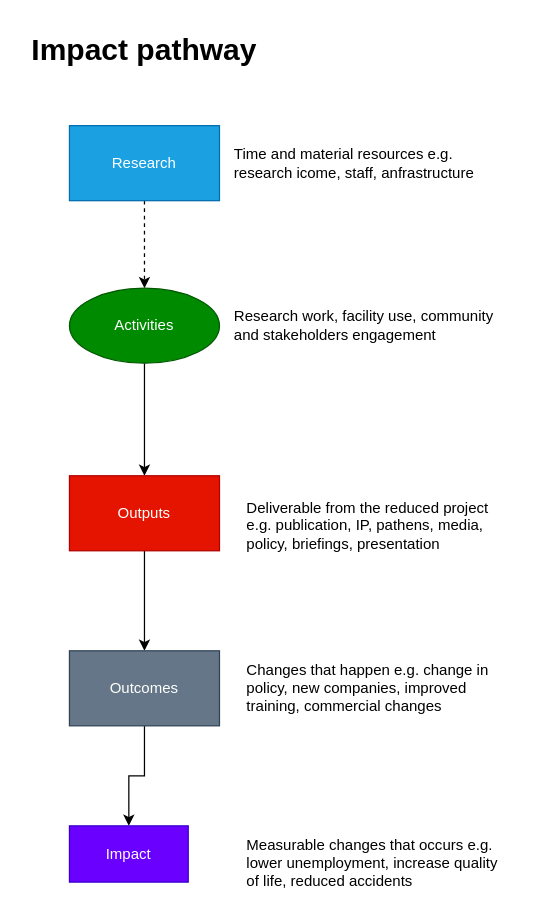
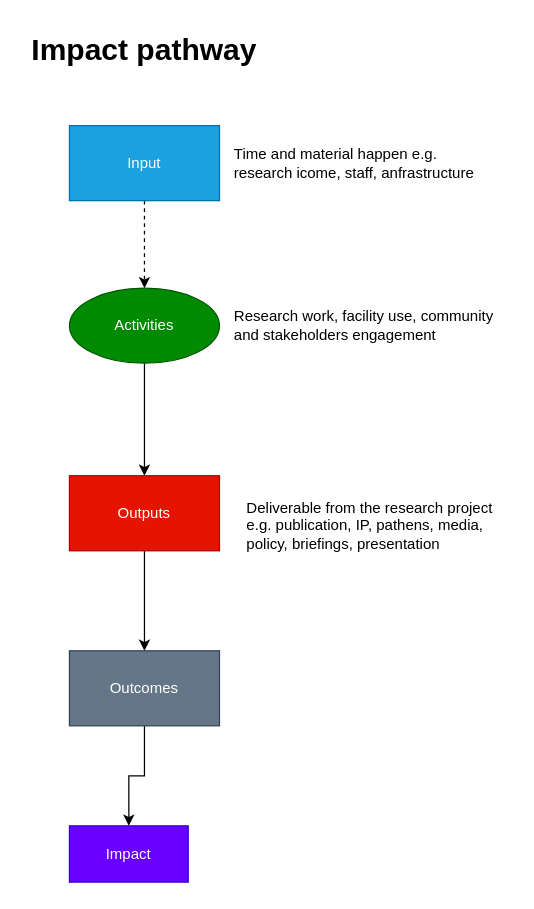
node "Research": label "Research" -> "Input"
node "Time and material resources e.g. research icome, staff, anfrastructure": label "Time and material resources e.g. research icome, staff, anfrastructure" -> "Time and material happen e.g. research icome, staff, anfrastructure"
node "Deliverable from the reduced project e.g. publication, IP, pathens, media, policy, briefings, presentation": label "Deliverable from the reduced project e.g. publication, IP, pathens, media, policy, briefings, presentation" -> "Deliverable from the research project e.g. publication, IP, pathens, media, policy, briefings, presentation"
node "Changes that happen e.g. change in policy, new companies, improved training, commercial changes": removed
node "Measurable changes that occurs e.g. lower unemployment, increase quality of life, reduced accidents": removed
